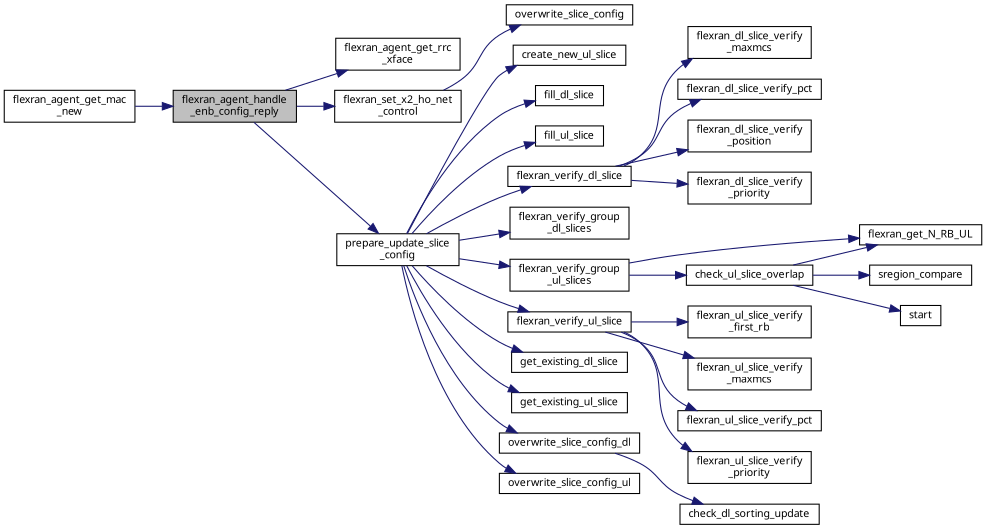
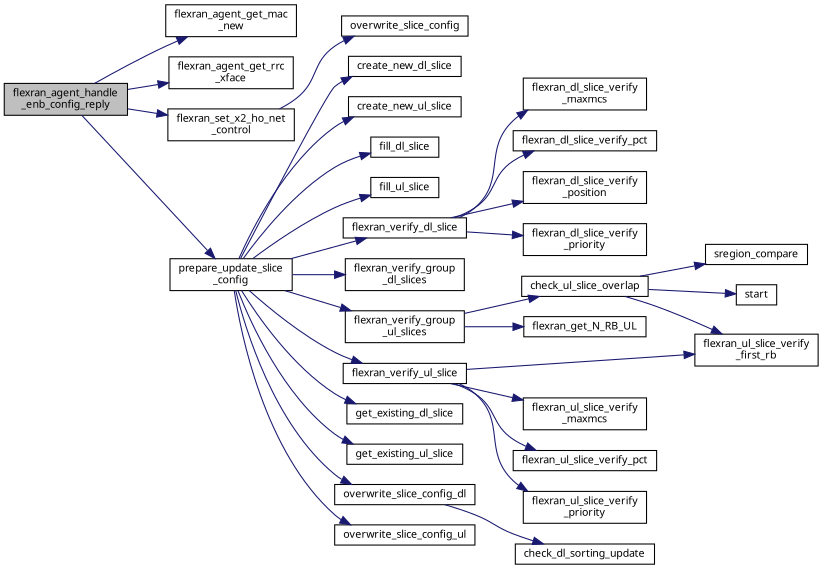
node "create_new_dl_slice": added
edge "flexran_agent_get_mac _new" -> "flexran_agent_handle _enb_config_reply": reversed
edge "check_ul_slice_overlap" -> "flexran_get_N_RB_UL": now "check_ul_slice_overlap" -> "flexran_ul_slice_verify _first_rb"
